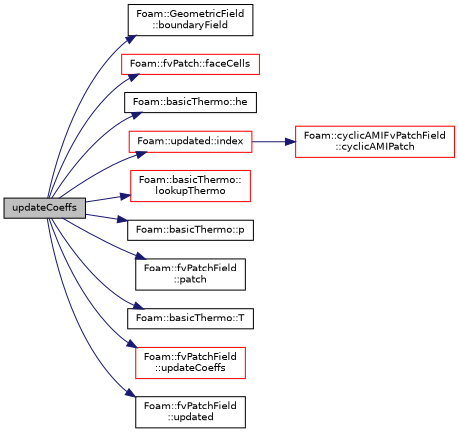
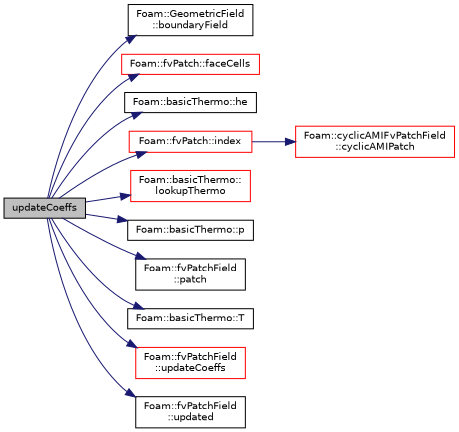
node "Foam::updated::index": label "Foam::updated::index" -> "Foam::fvPatch::index"
